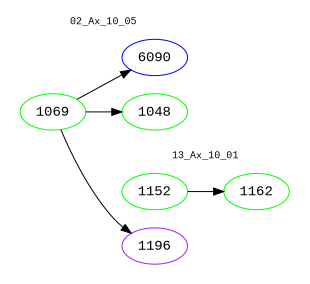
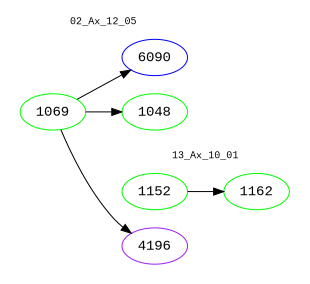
cluster "02_Ax_10_05": label "02_Ax_10_05" -> "02_Ax_12_05"
node "1196": label "1196" -> "4196"
